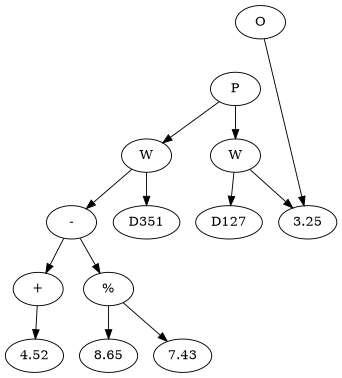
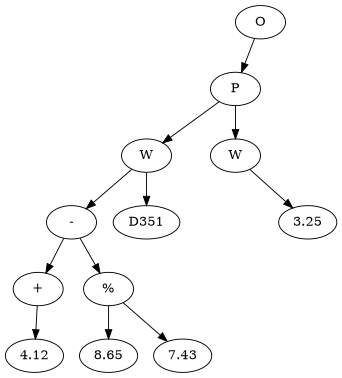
edge "O" -> "3.25": now "O" -> "P"
node "D127": removed
node "4.52": label "4.52" -> "4.12"
